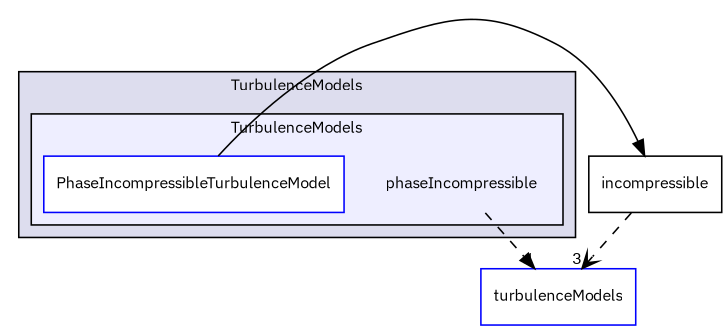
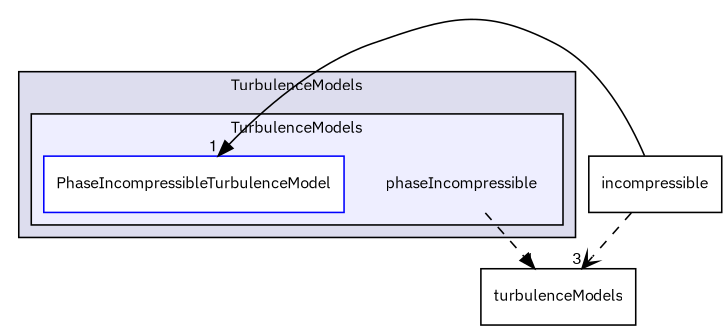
edge "PhaseIncompressibleTurbulenceModel" -> "incompressible": reversed
node "turbulenceModels": color blue -> black
